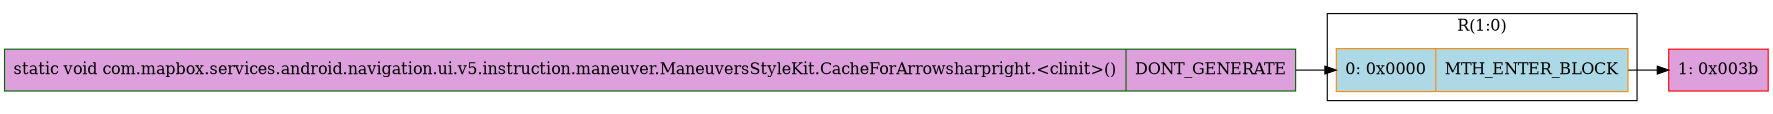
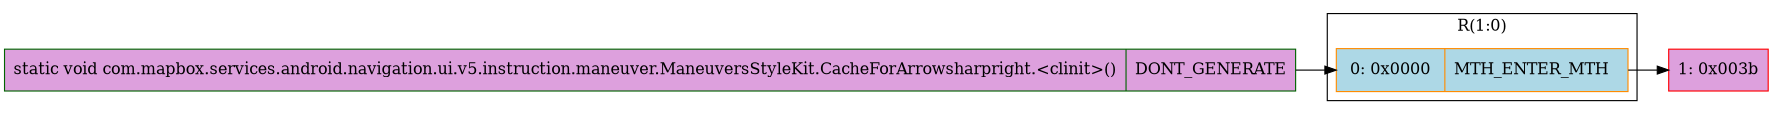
node "0: 0x0000": text "MTH_ENTER_BLOCK" -> "MTH_ENTER_MTH"
